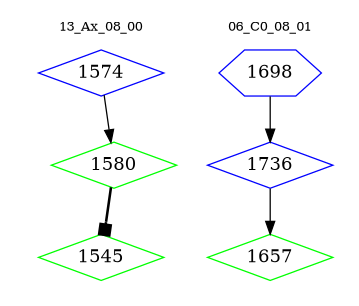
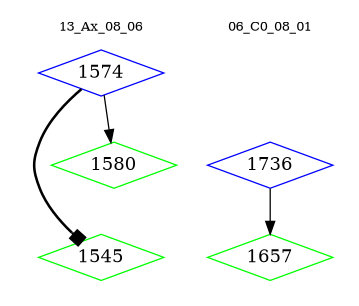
cluster "13_Ax_08_00": label "13_Ax_08_00" -> "13_Ax_08_06"
node "1698": removed
edge "1580" -> "1545": now "1574" -> "1545"
